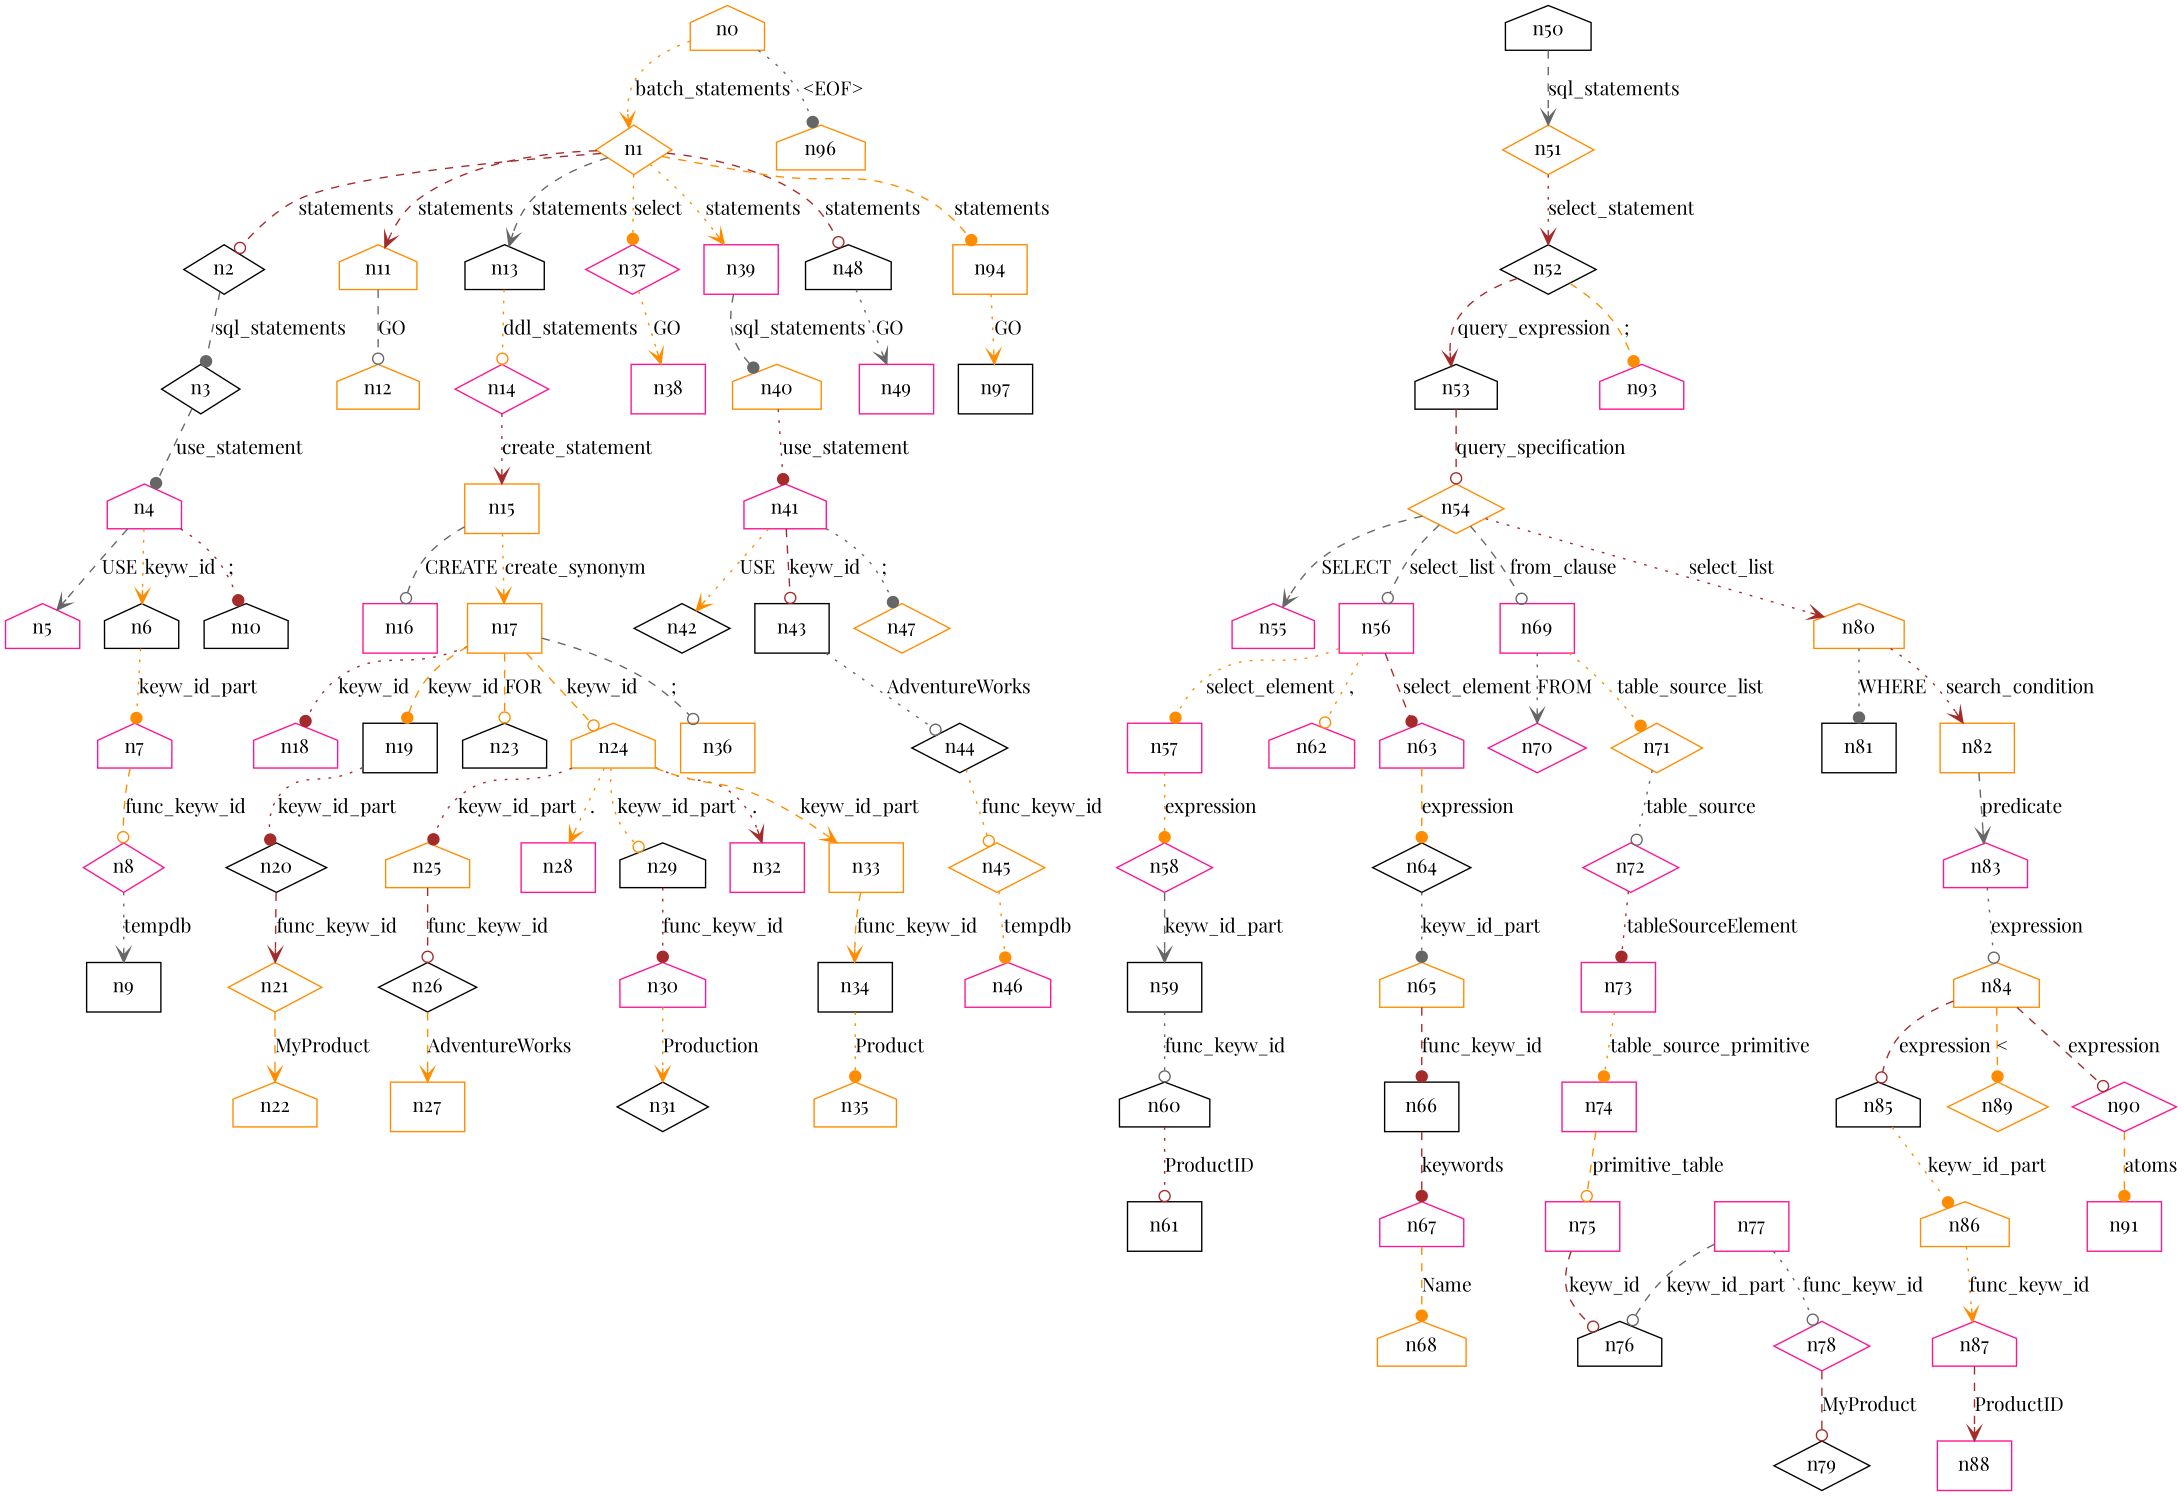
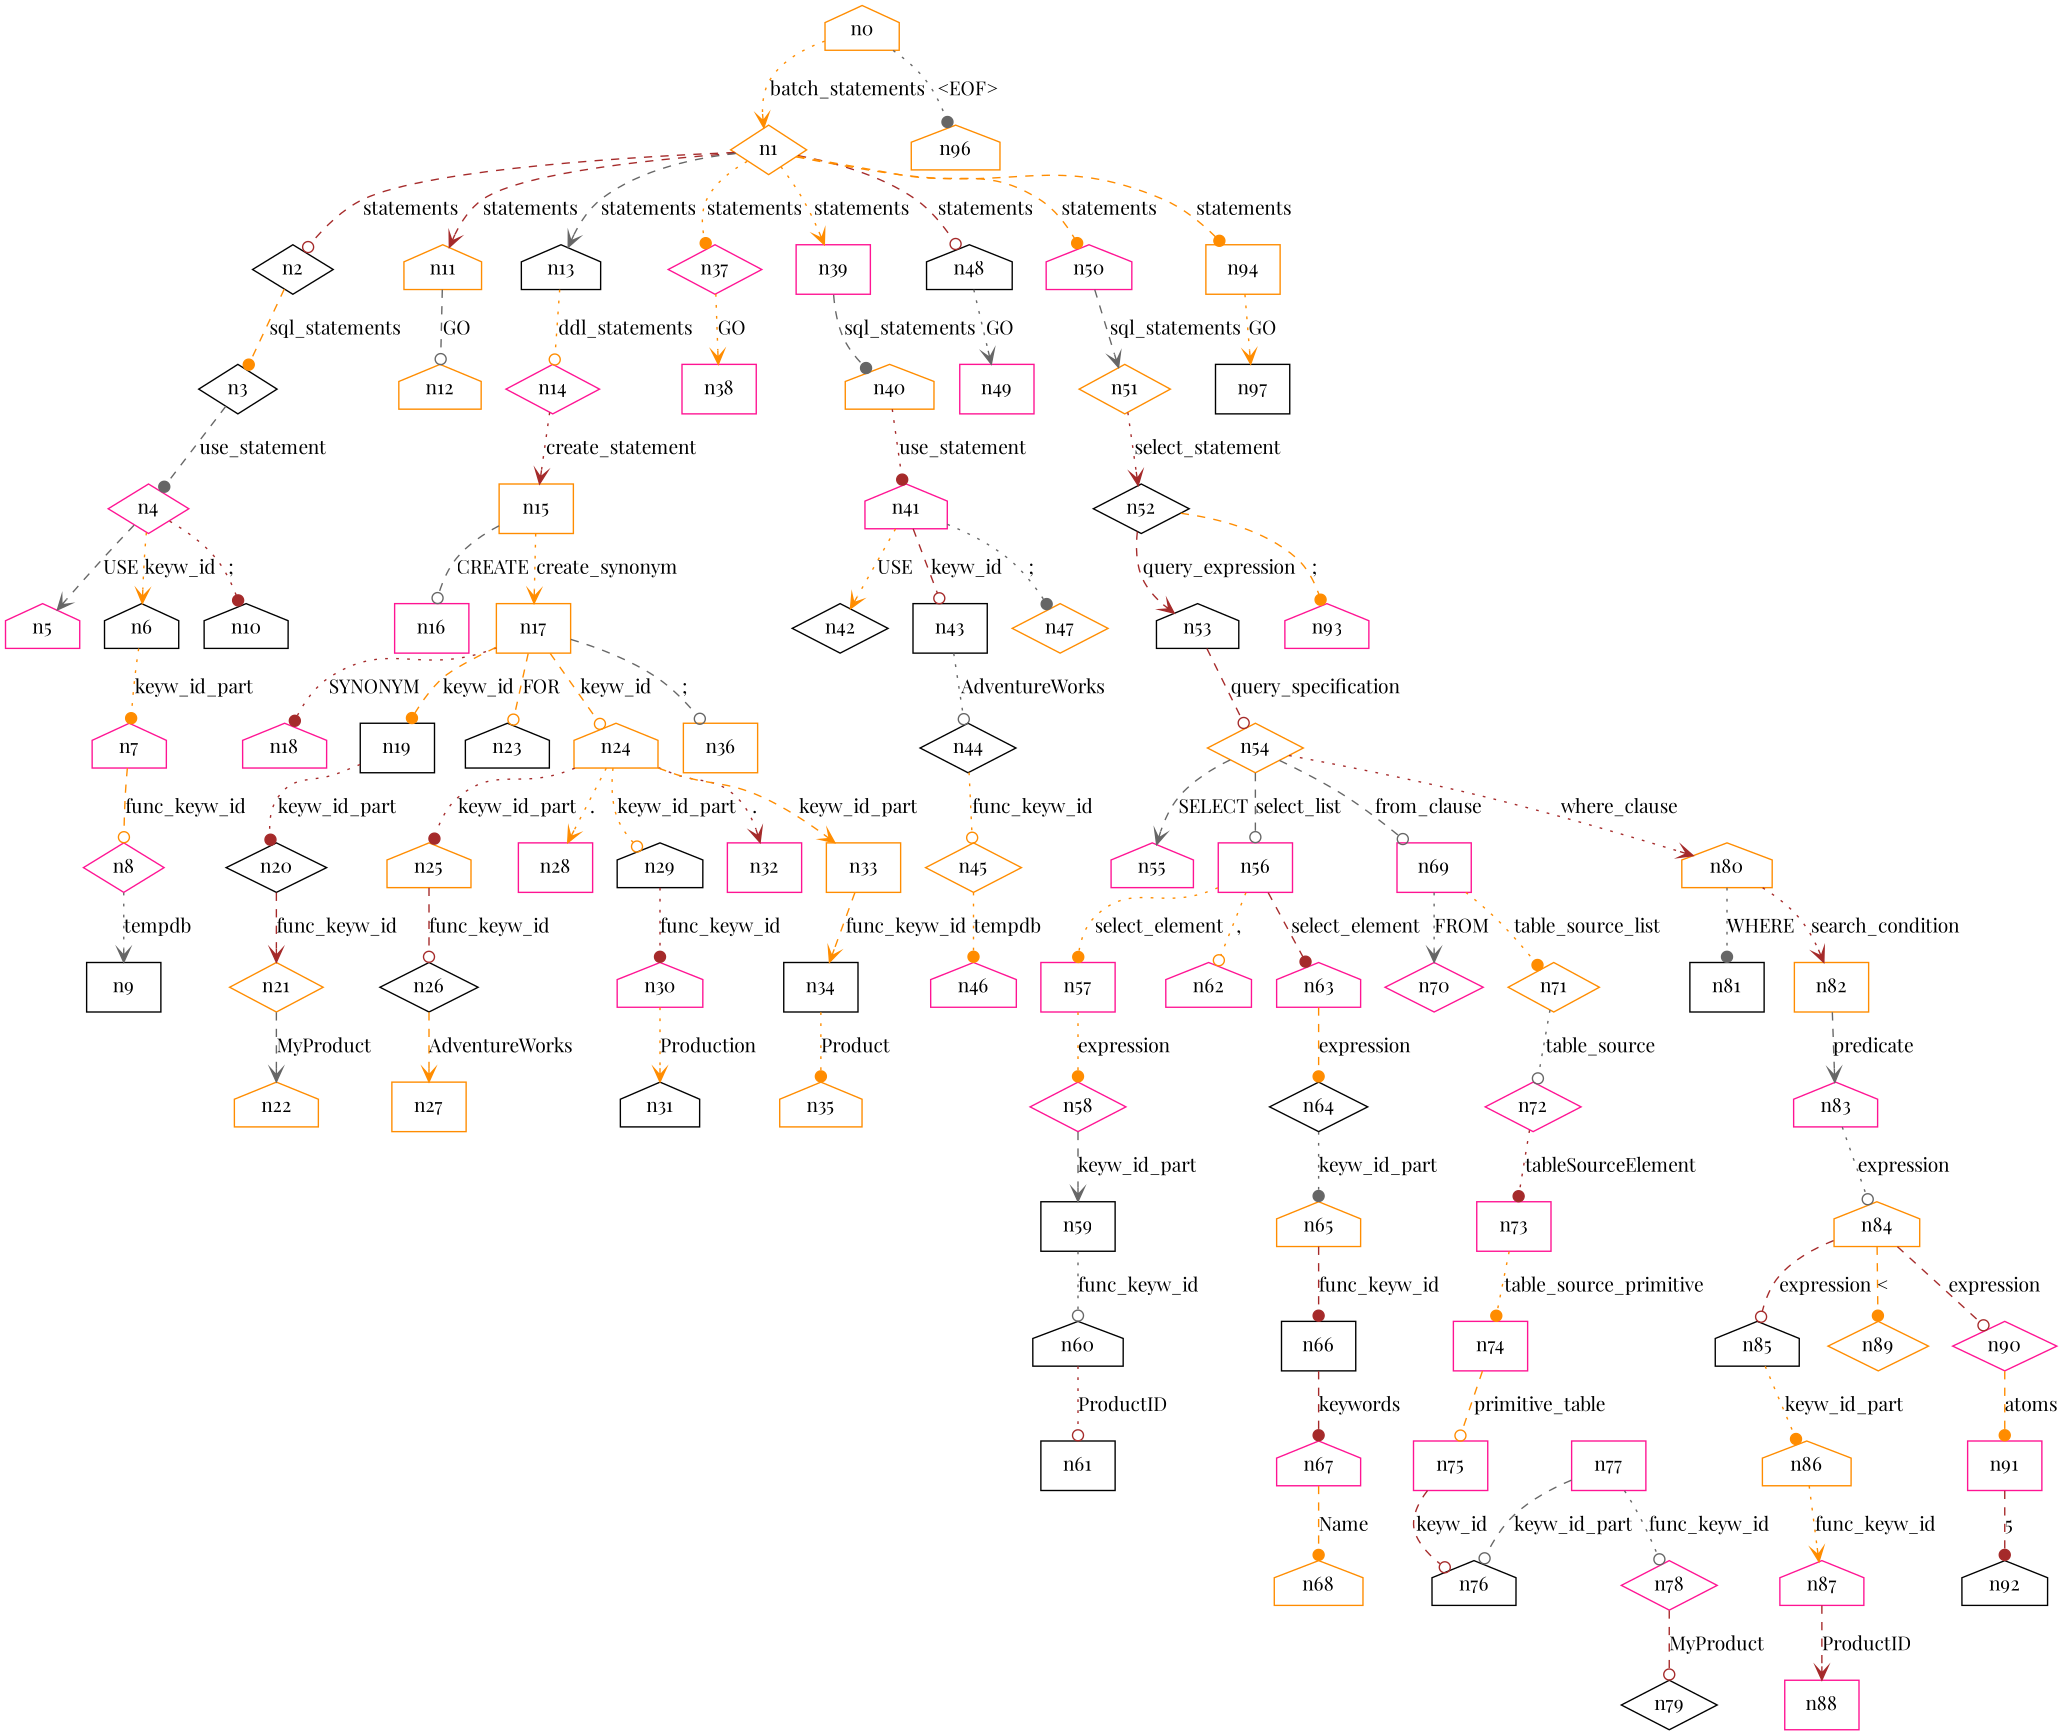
node "n50": color black -> deeppink
edge "n1" -> "n50": added, label "statements"
edge "n1" -> "n37": label "select" -> "statements"
edge "n2" -> "n3": color gray40 -> darkorange
node "n4": shape house -> diamond
edge "n54" -> "n80": label "select_list" -> "where_clause"
edge "n17" -> "n18": label "keyw_id" -> "SYNONYM"
edge "n21" -> "n22": color darkorange -> gray40
node "n31": shape diamond -> house
node "n92": added
